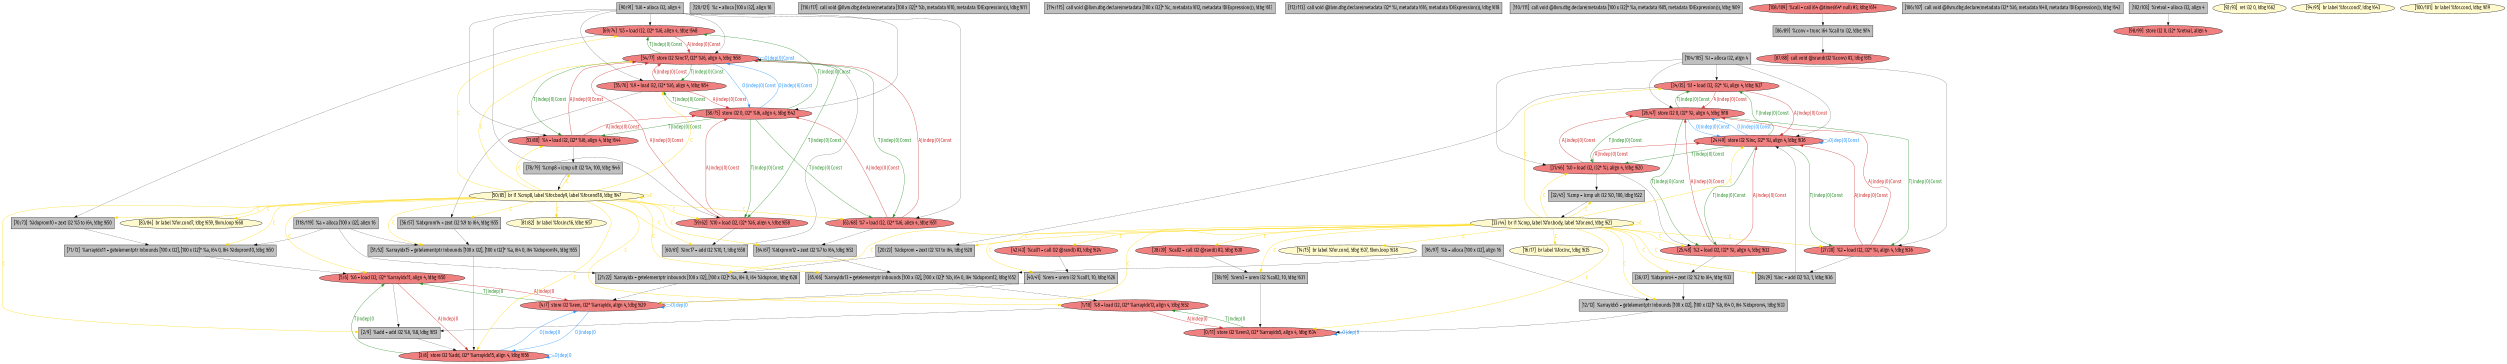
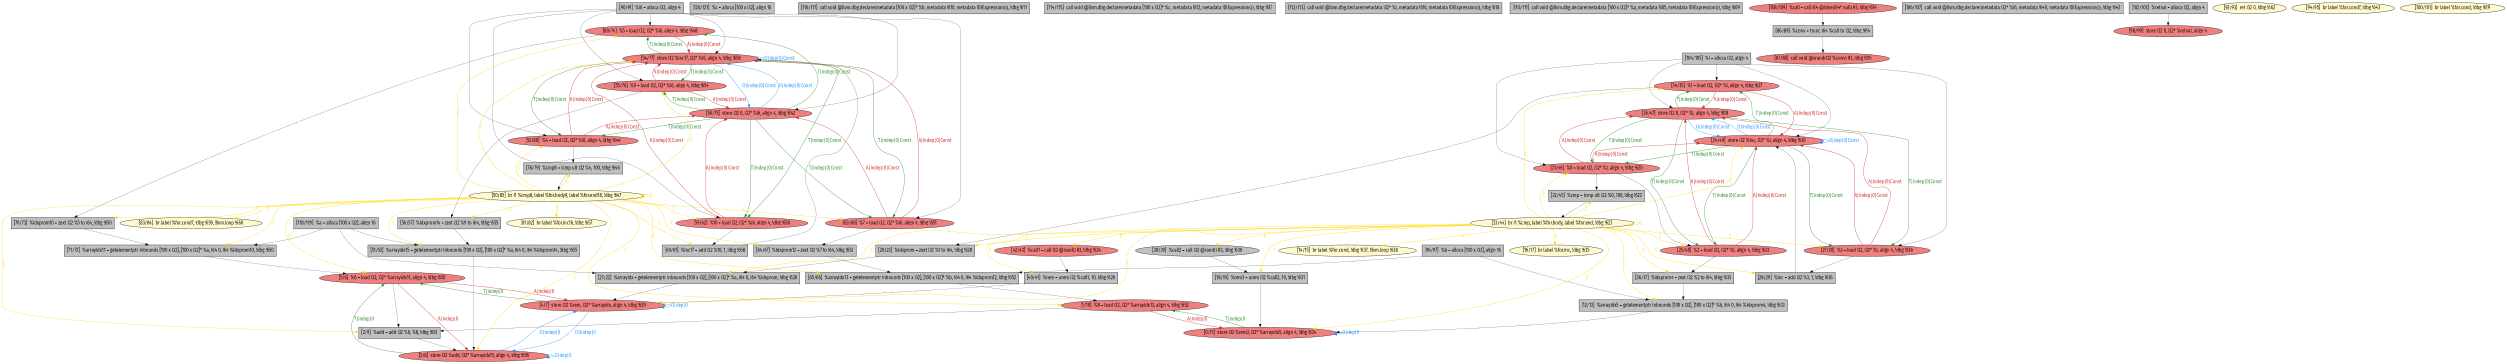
node "[38/39]  %call2 = call i32 @rand() #3, !dbg !630": fillcolor lightcoral -> grey
